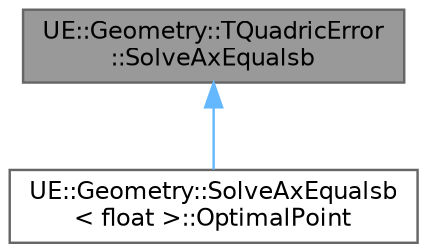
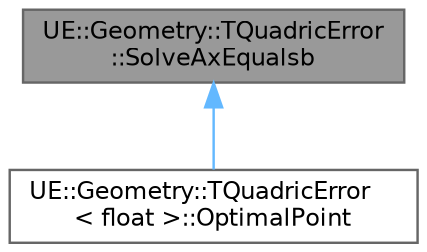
node "UE::Geometry::SolveAxEqualsb < float >::OptimalPoint": label "UE::Geometry::SolveAxEqualsb < float >::OptimalPoint" -> "UE::Geometry::TQuadricError < float >::OptimalPoint"
